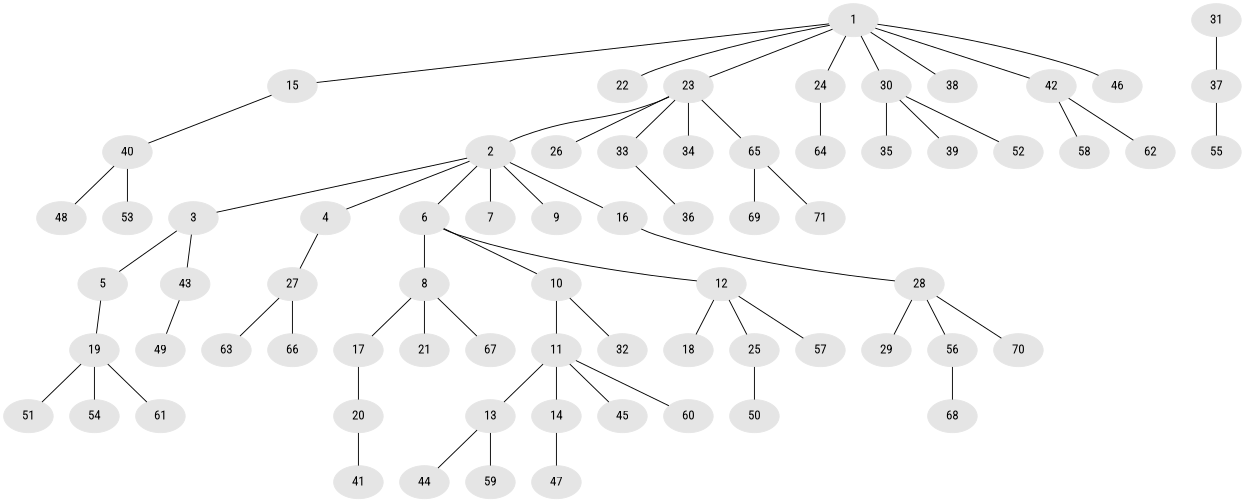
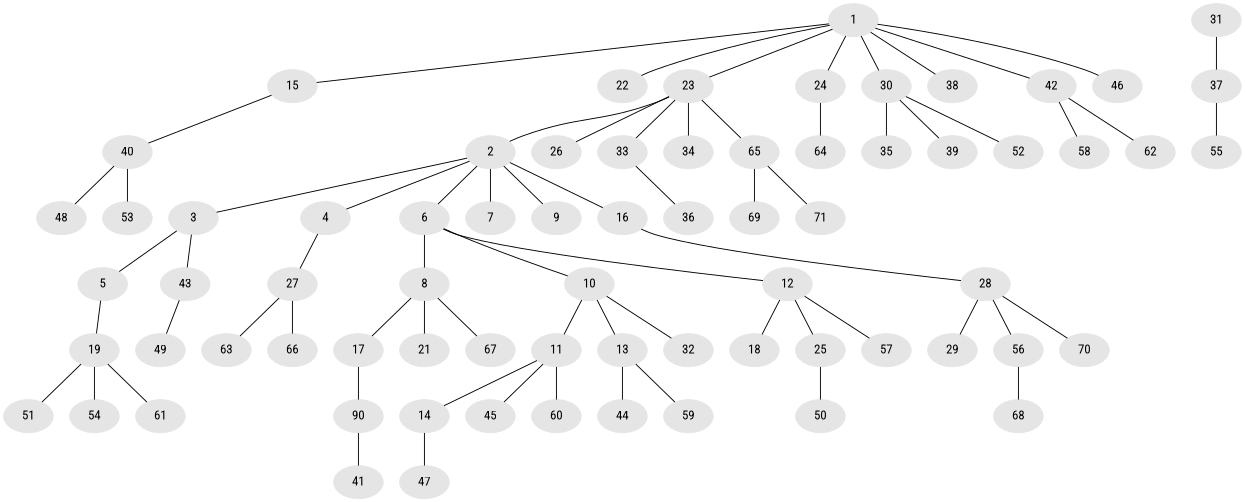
edge "11" -- "13": now "10" -- "13"
node "20": label "20" -> "90"
